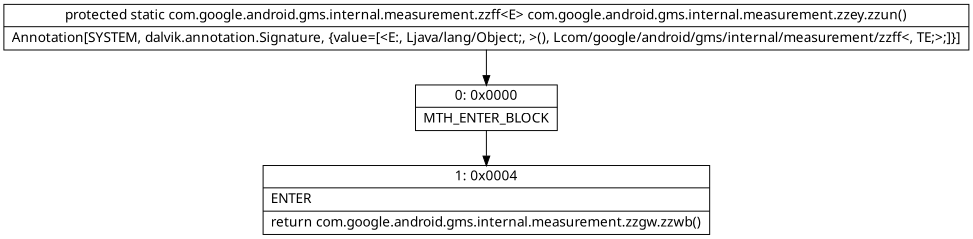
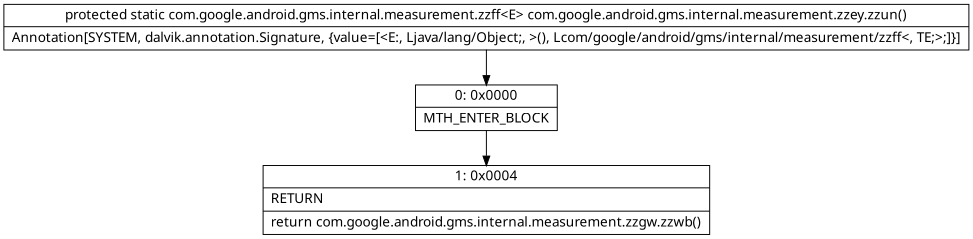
node "1: 0x0004": text "ENTER" -> "RETURN"
